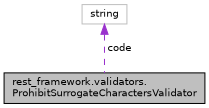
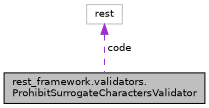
node "string": label "string" -> "rest"
